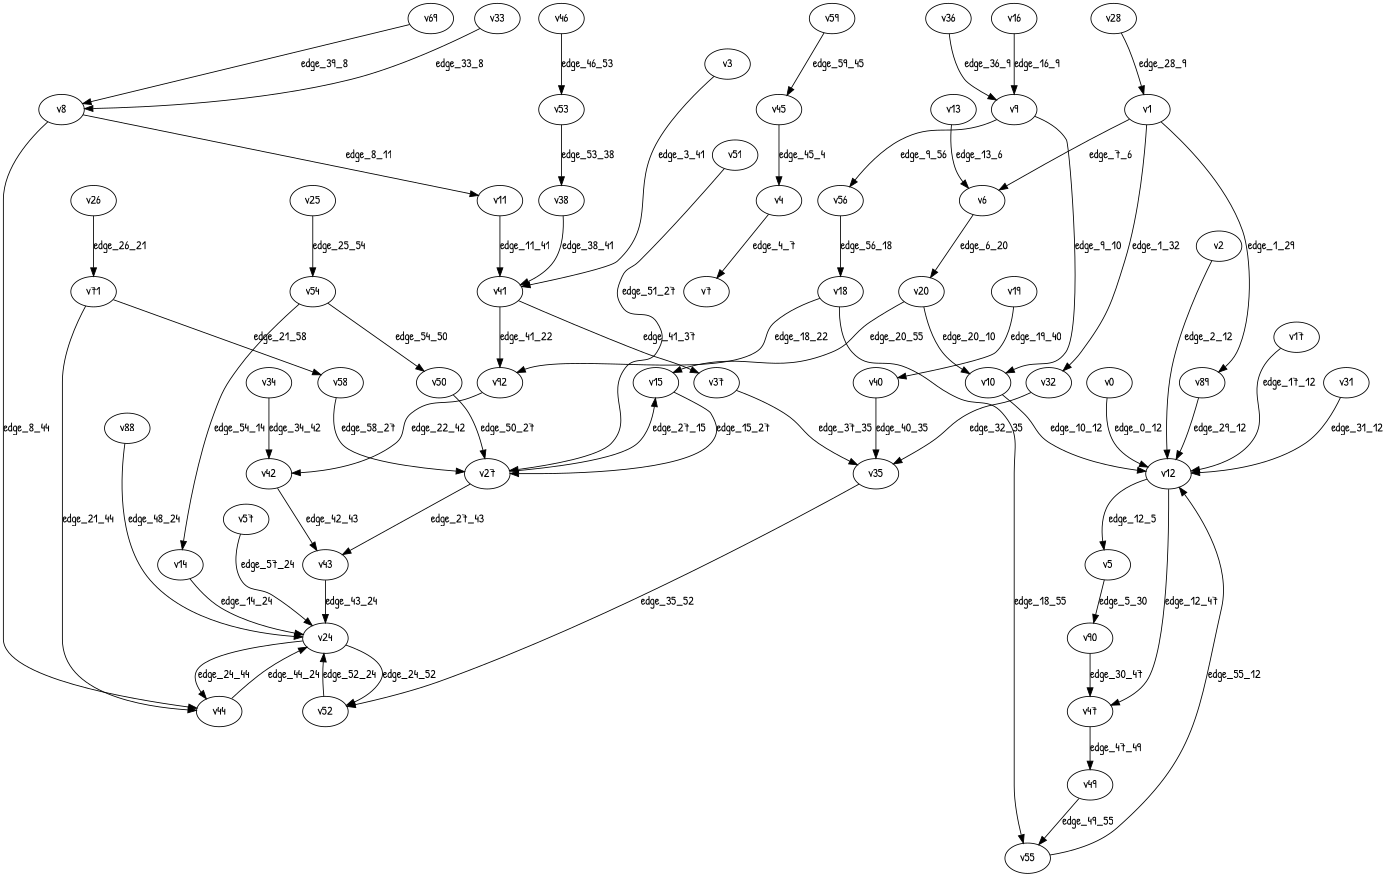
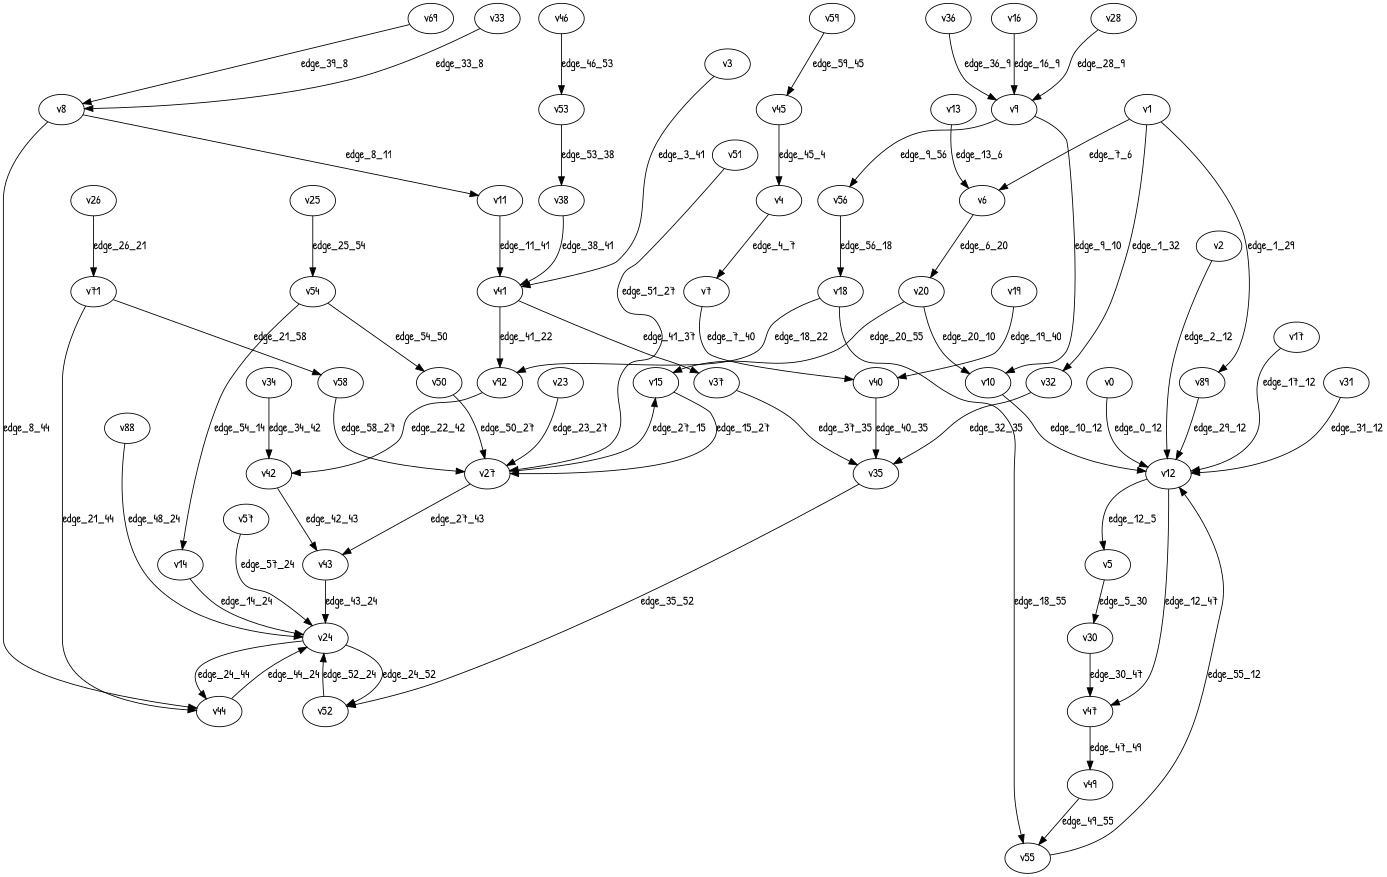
edge "v28" -> "v1": now "v28" -> "v9"
edge "v7" -> "v40": added, label "edge_7_40"
node "v23": added
node "v90": label "v90" -> "v30"
